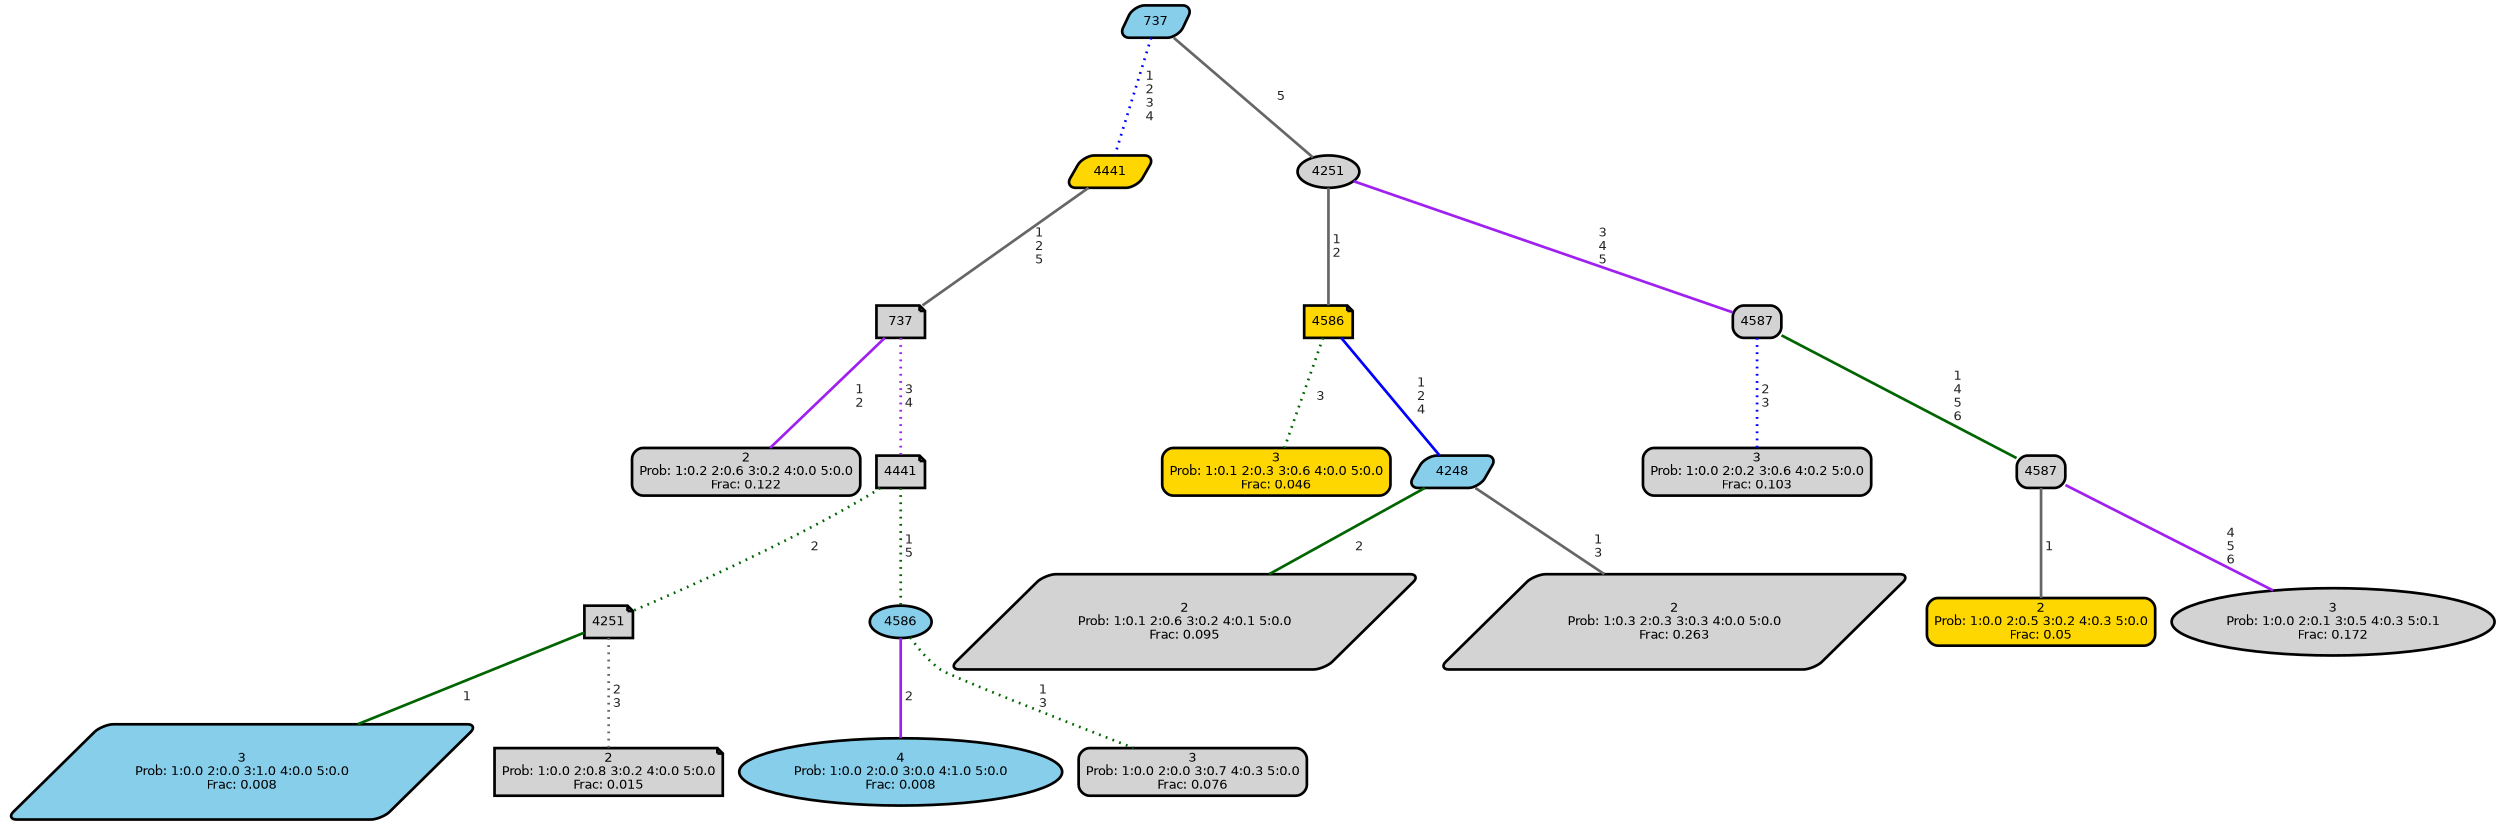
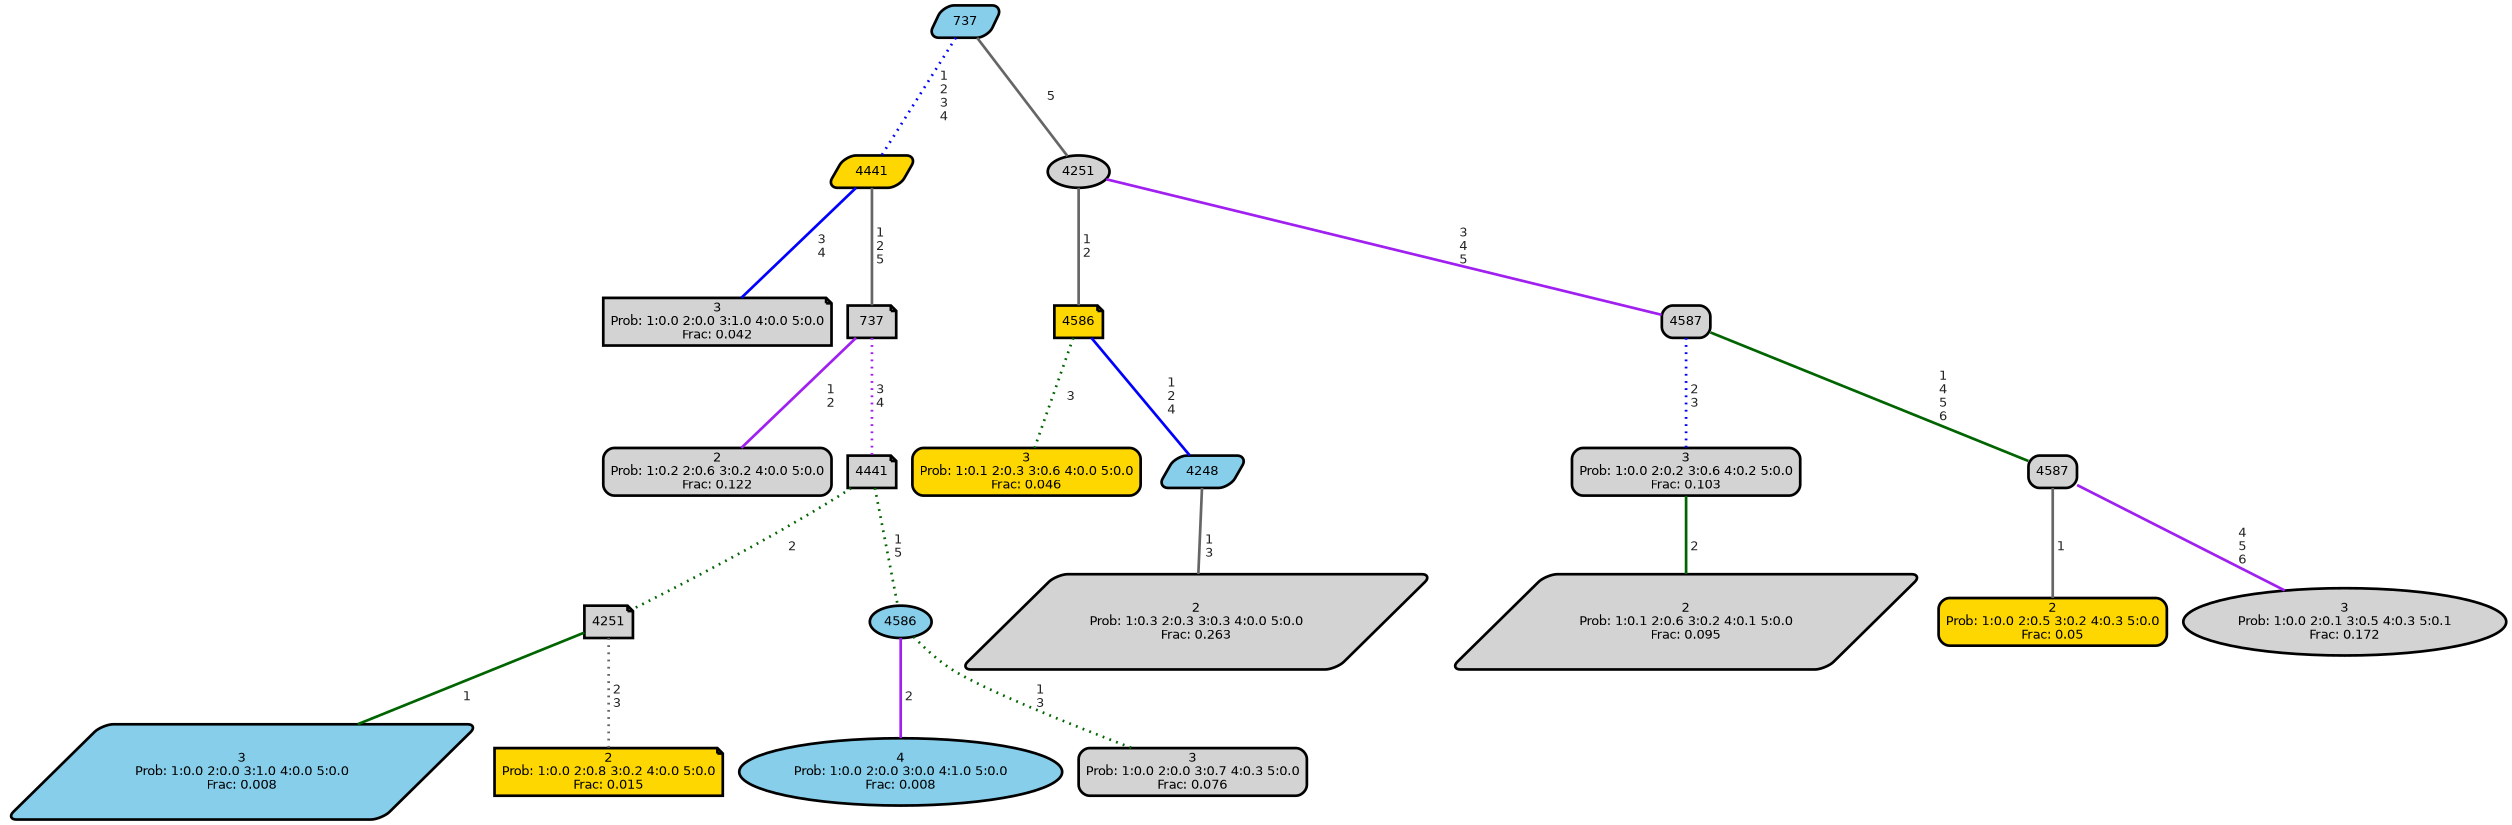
node "3 Prob: 1:0.0 2:0.0 3:1.0 4:0.0 5:0.0 Frac: 0.042": added
edge "4248" -- "2 Prob: 1:0.1 2:0.6 3:0.2 4:0.1 5:0.0 Frac: 0.095": now "3 Prob: 1:0.0 2:0.2 3:0.6 4:0.2 5:0.0 Frac: 0.103" -- "2 Prob: 1:0.1 2:0.6 3:0.2 4:0.1 5:0.0 Frac: 0.095"
node "2 Prob: 1:0.0 2:0.8 3:0.2 4:0.0 5:0.0 Frac: 0.015": fillcolor lightgrey -> gold
